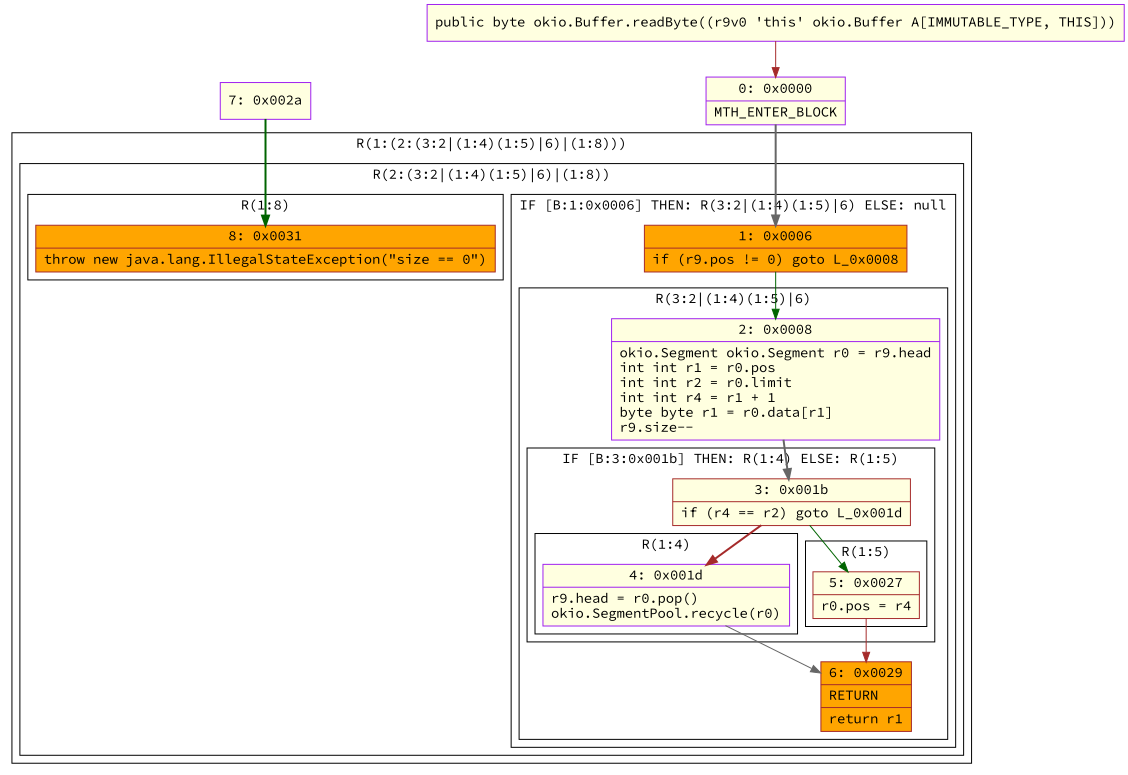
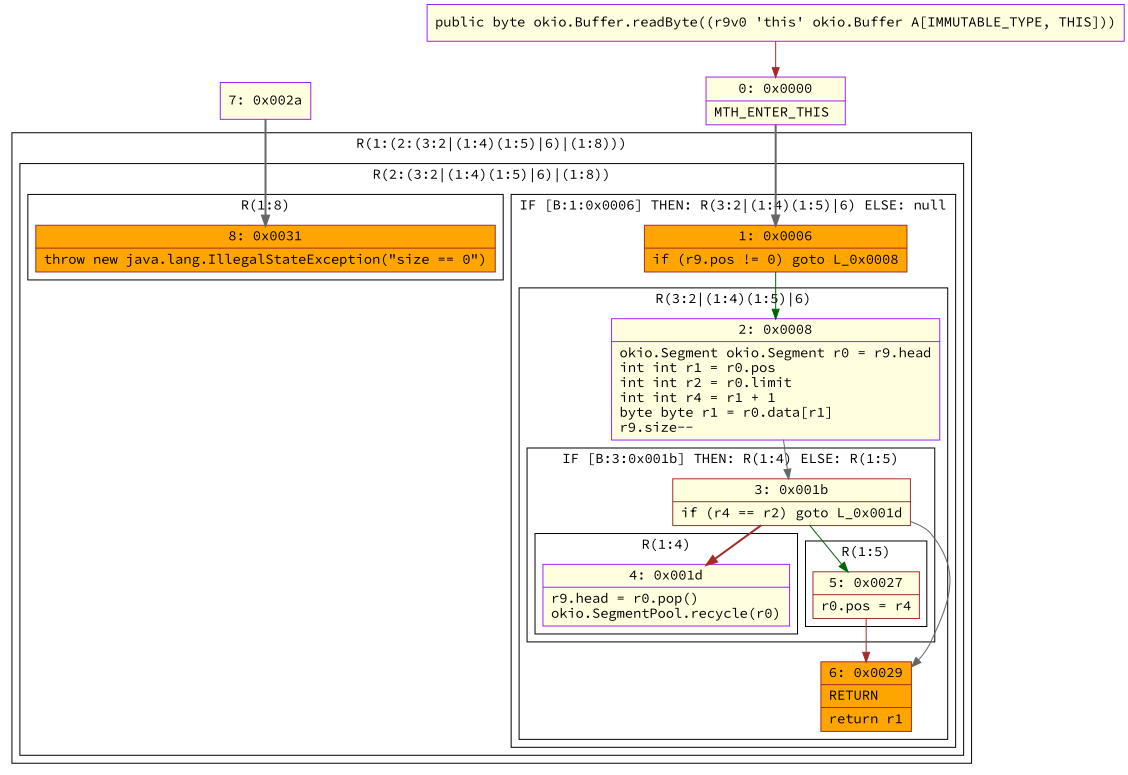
node "0: 0x0000": text "MTH_ENTER_BLOCK" -> "MTH_ENTER_THIS"
edge "7: 0x002a" -> "8: 0x0031": color darkgreen -> gray40
edge "2: 0x0008" -> "3: 0x001b": style bold -> solid
edge "4: 0x001d" -> "6: 0x0029": now "3: 0x001b" -> "6: 0x0029"
